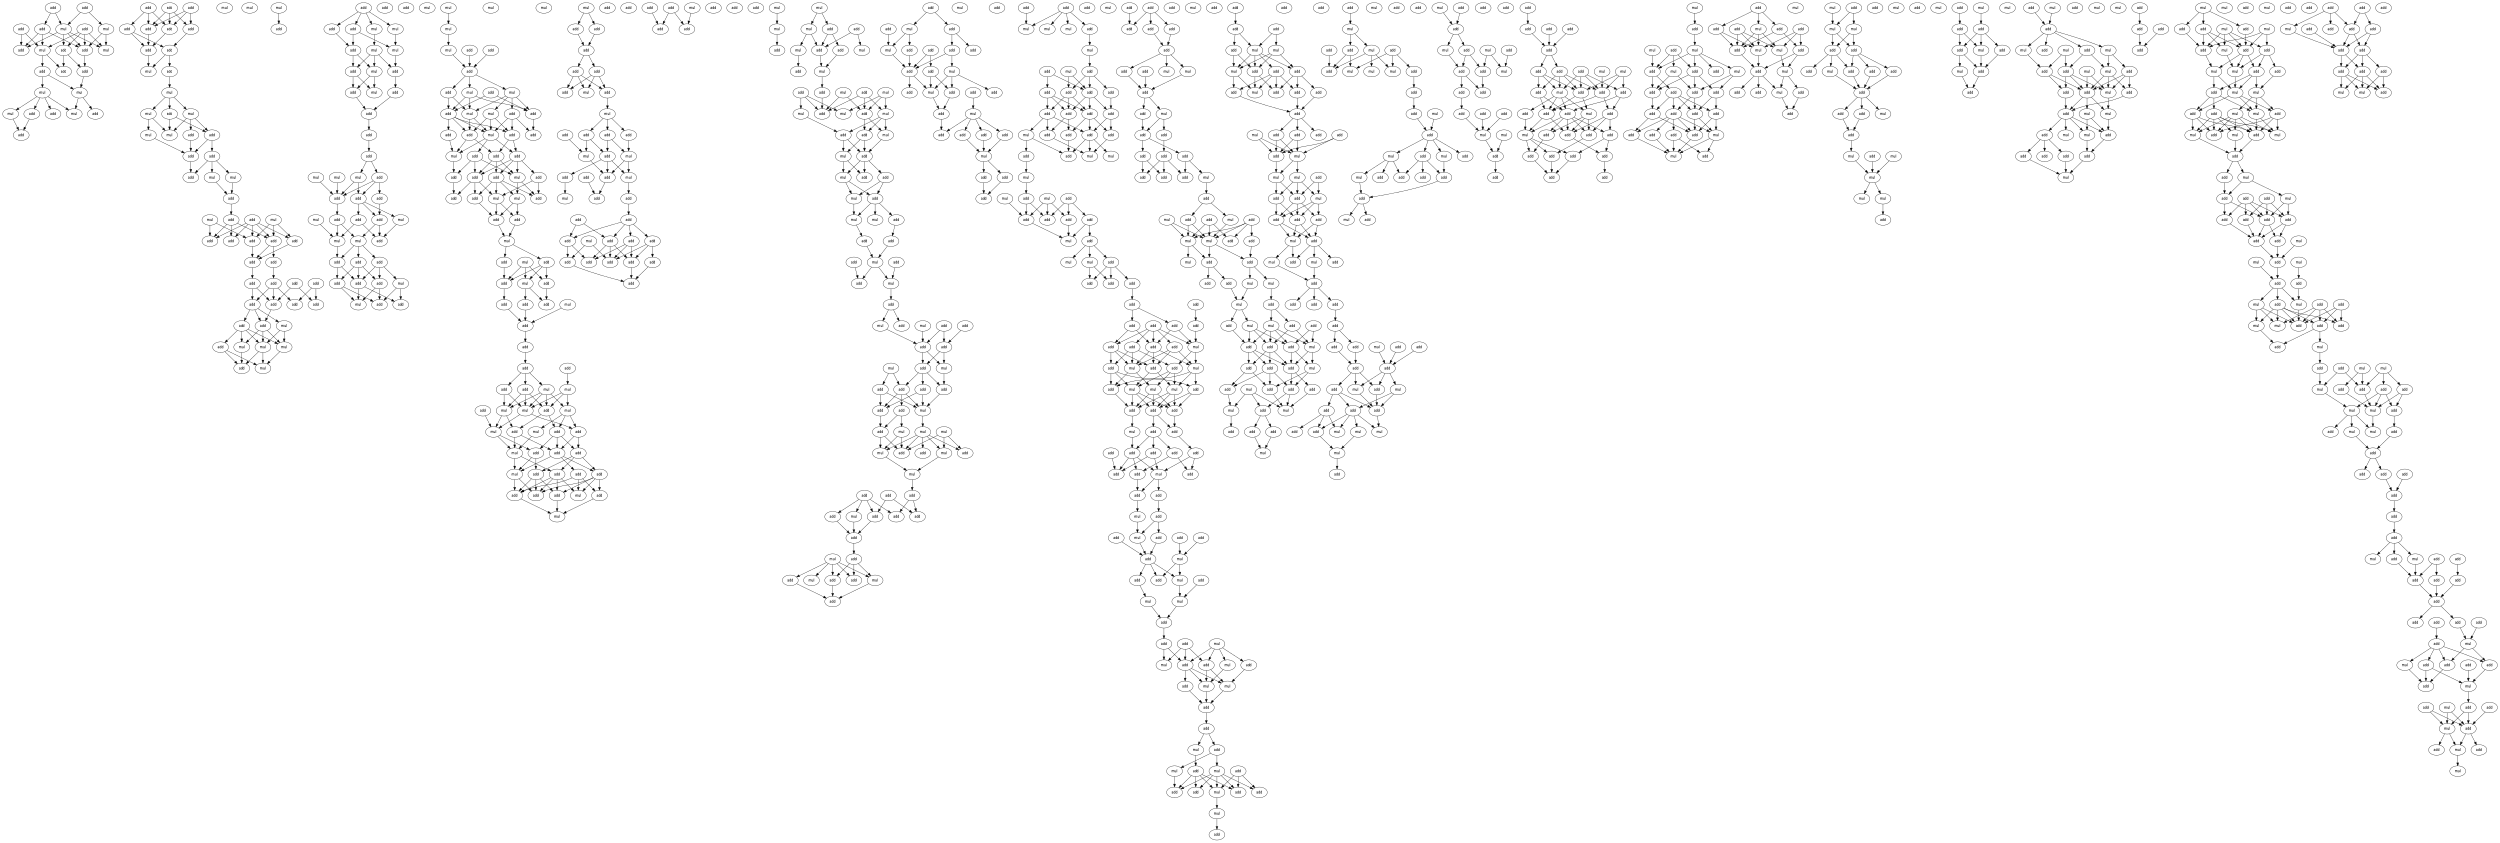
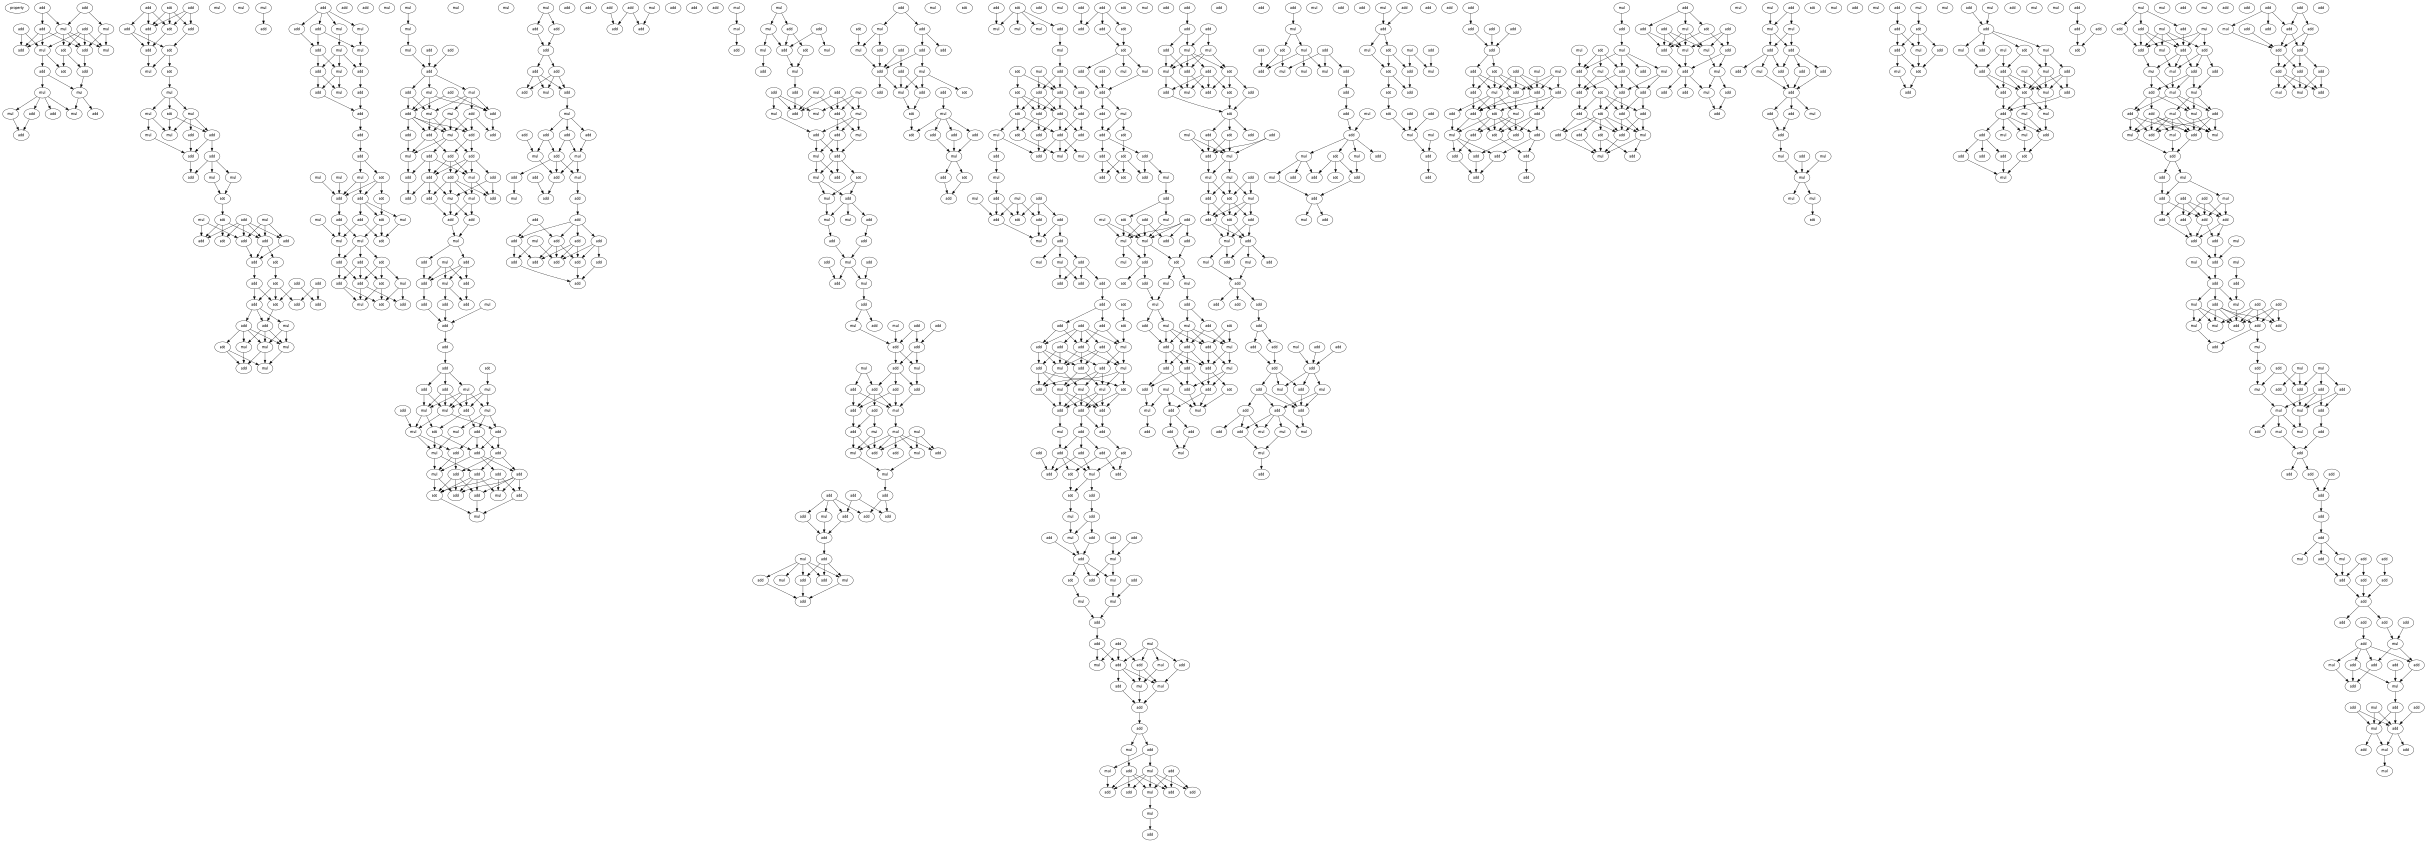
node "property": added
